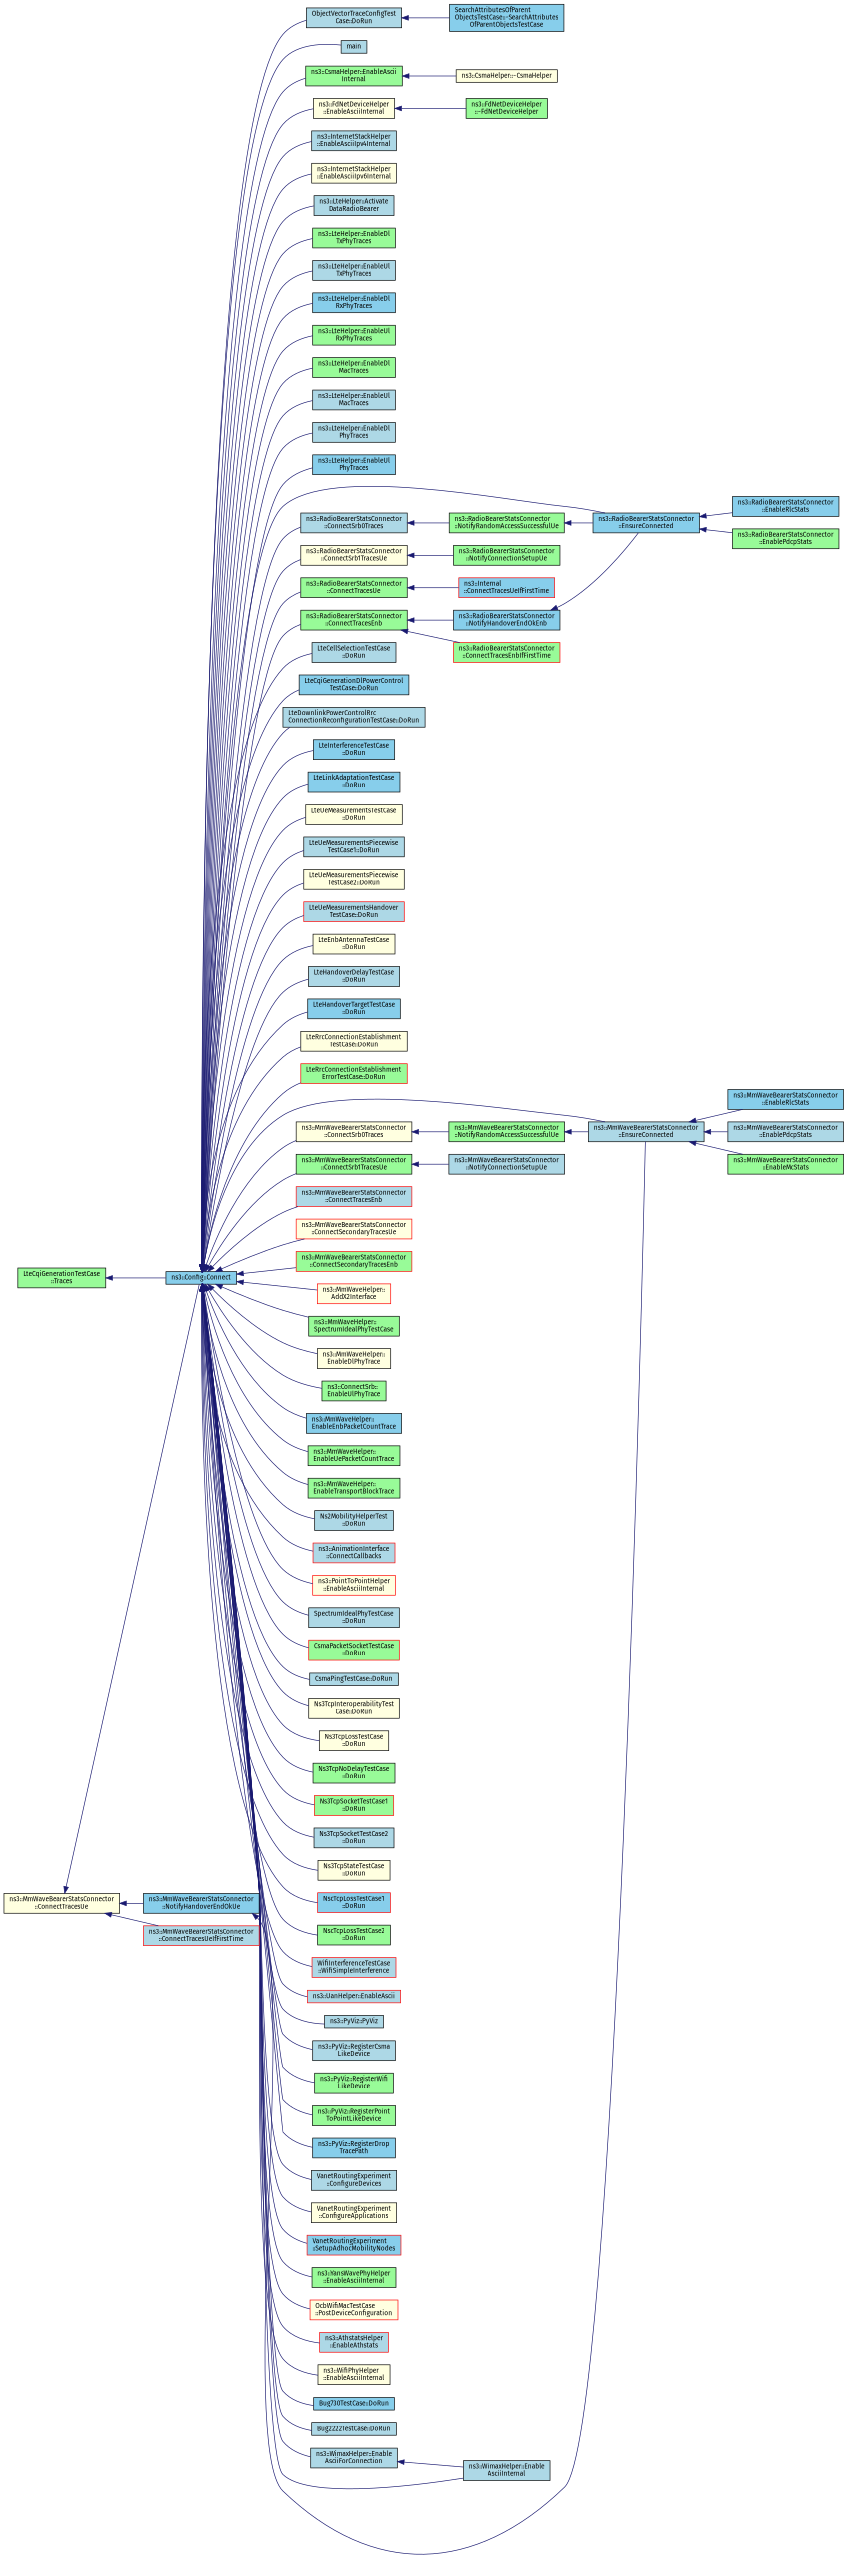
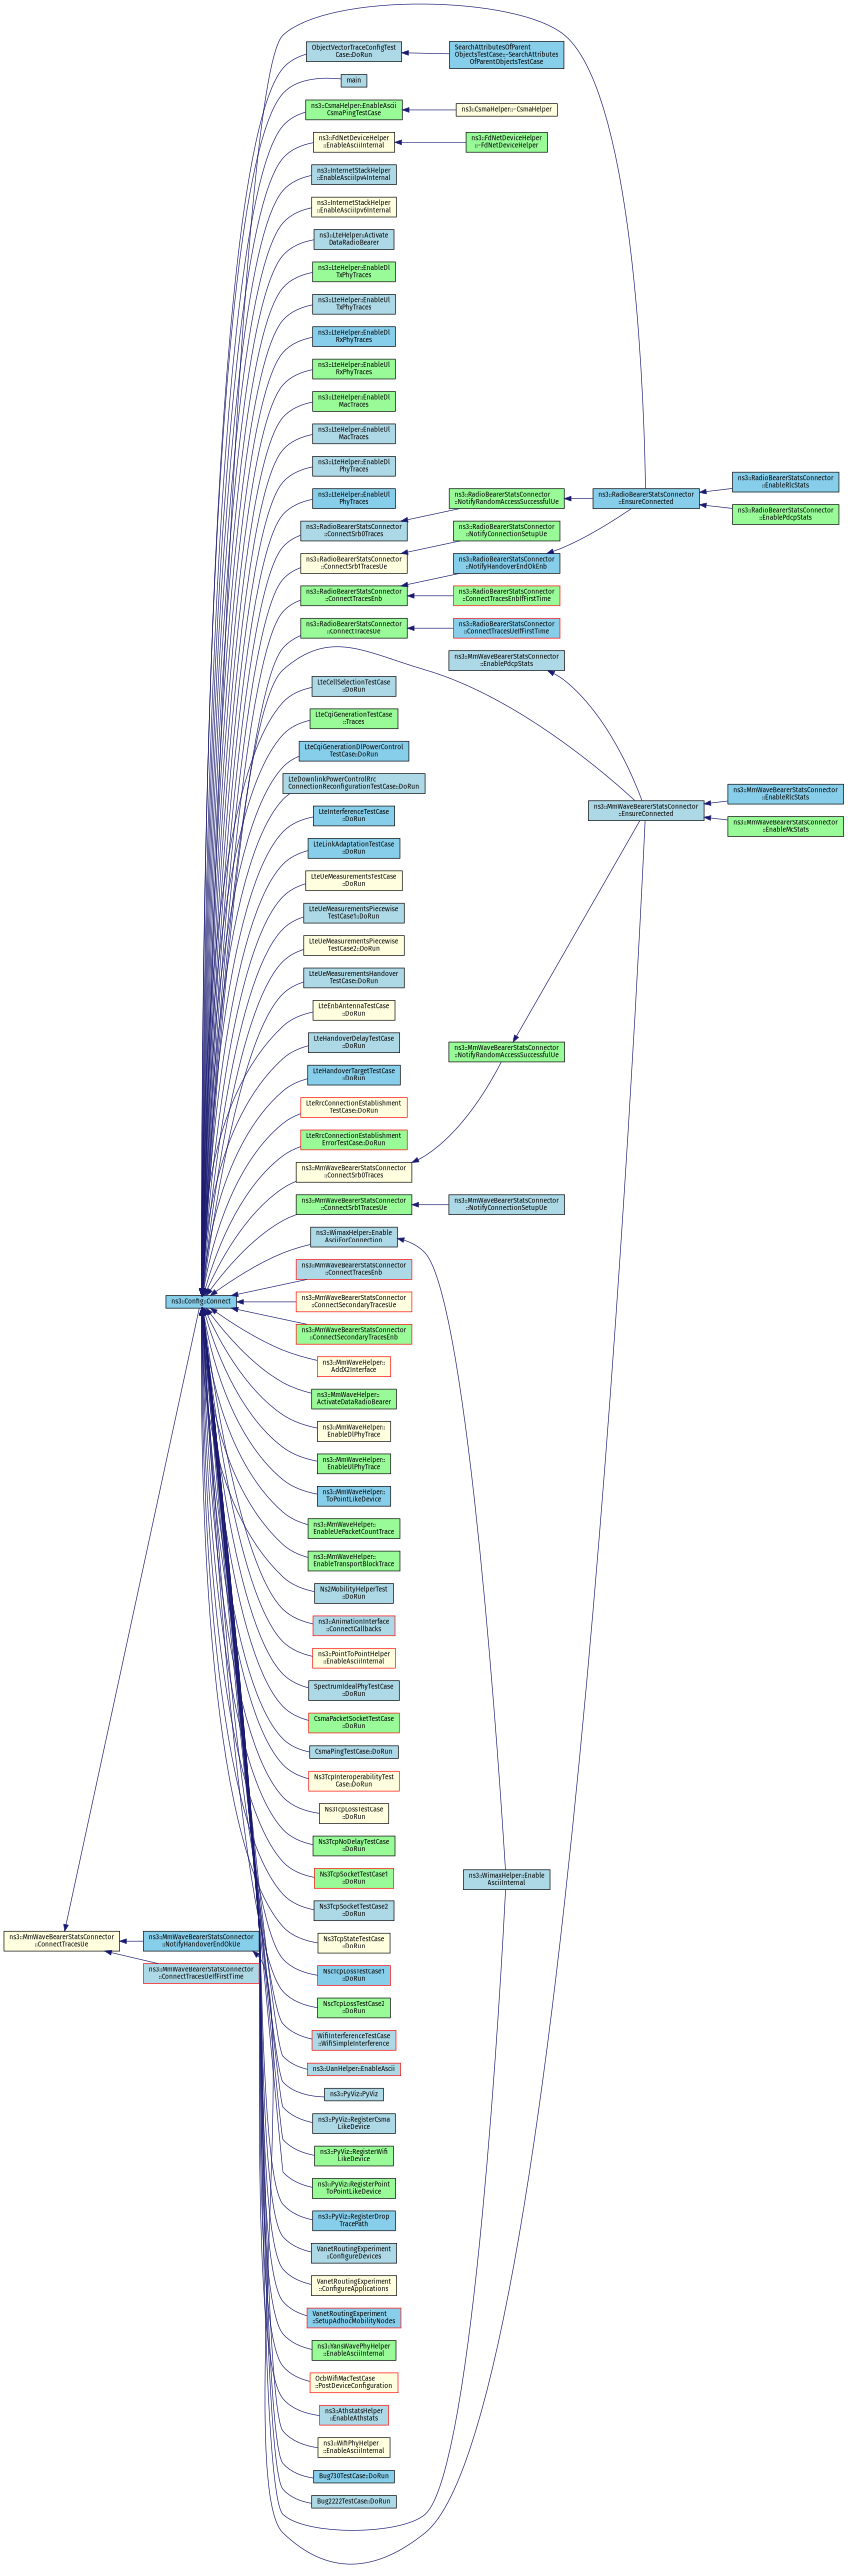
node "ns3::CsmaHelper::EnableAscii Internal": label "ns3::CsmaHelper::EnableAscii Internal" -> "ns3::CsmaHelper::EnableAscii CsmaPingTestCase"
node "ns3::Internal ::ConnectTracesUeIfFirstTime": label "ns3::Internal ::ConnectTracesUeIfFirstTime" -> "ns3::RadioBearerStatsConnector ::ConnectTracesUeIfFirstTime"
node "LteUeMeasurementsHandover TestCase::DoRun": color red -> black
node "LteRrcConnectionEstablishment TestCase::DoRun": color black -> red
edge "ns3::MmWaveBearerStatsConnector ::EnablePdcpStats" -> "ns3::MmWaveBearerStatsConnector ::EnsureConnected": reversed
edge "ns3::Config::Connect" -> "LteCqiGenerationTestCase ::Traces": reversed
node "ns3::MmWaveHelper:: SpectrumIdealPhyTestCase": label "ns3::MmWaveHelper:: SpectrumIdealPhyTestCase" -> "ns3::MmWaveHelper:: ActivateDataRadioBearer"
node "ns3::ConnectSrb:: EnableUlPhyTrace": label "ns3::ConnectSrb:: EnableUlPhyTrace" -> "ns3::MmWaveHelper:: EnableUlPhyTrace"
node "ns3::MmWaveHelper:: EnableEnbPacketCountTrace": label "ns3::MmWaveHelper:: EnableEnbPacketCountTrace" -> "ns3::MmWaveHelper:: ToPointLikeDevice"
node "Ns3TcpInteroperabilityTest Case::DoRun": color black -> red
